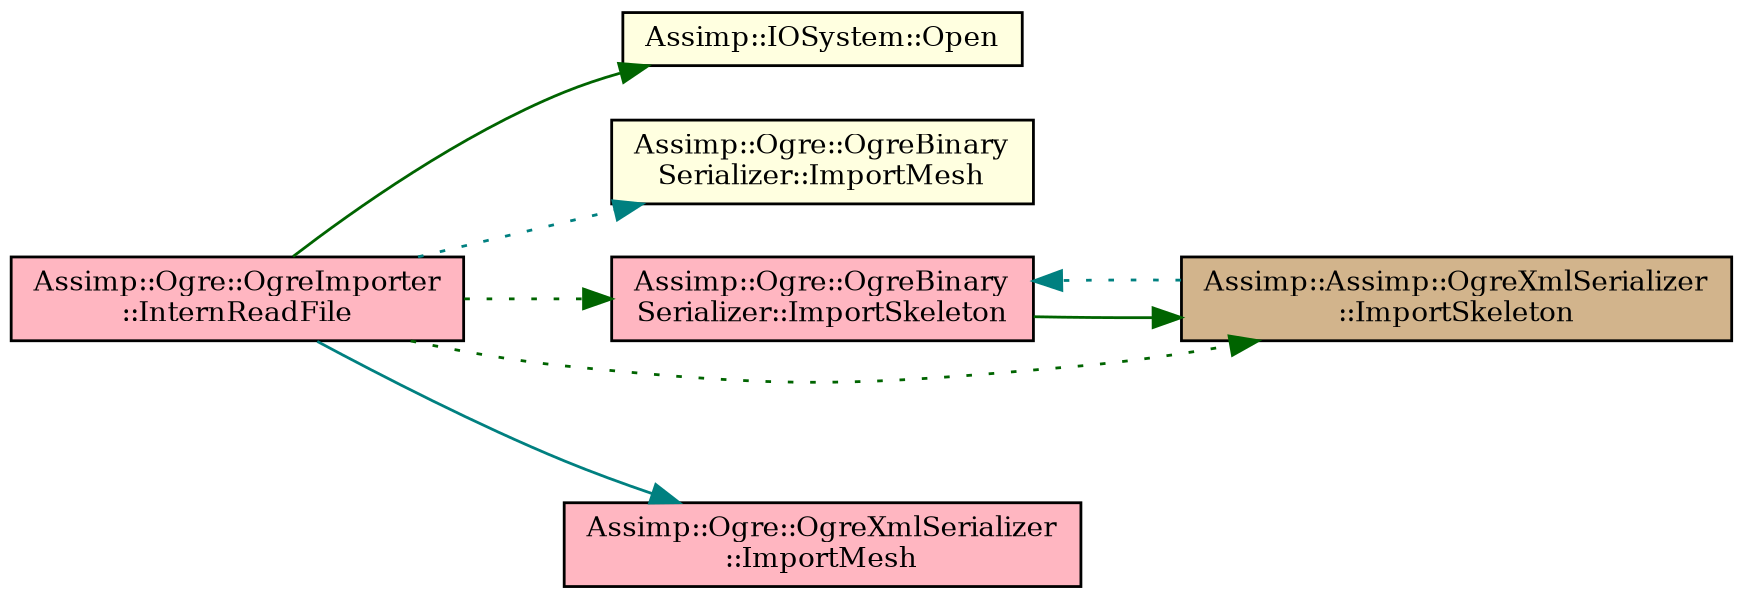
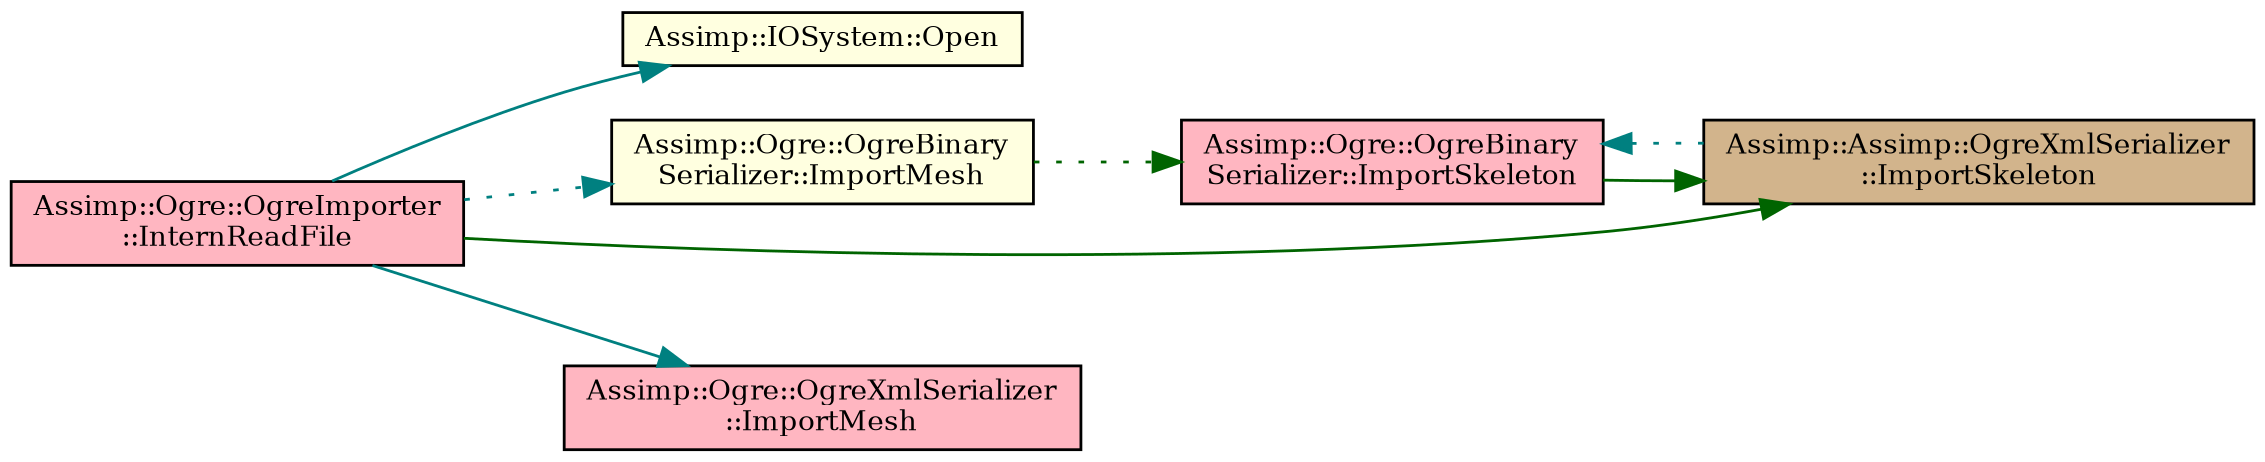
edge "Assimp::Ogre::OgreImporter ::InternReadFile" -> "Assimp::IOSystem::Open": color darkgreen -> teal
edge "Assimp::Ogre::OgreImporter ::InternReadFile" -> "Assimp::Ogre::OgreBinary Serializer::ImportSkeleton": now "Assimp::Ogre::OgreBinary Serializer::ImportMesh" -> "Assimp::Ogre::OgreBinary Serializer::ImportSkeleton"
edge "Assimp::Ogre::OgreImporter ::InternReadFile" -> "Assimp::Assimp::OgreXmlSerializer ::ImportSkeleton": style dotted -> solid
